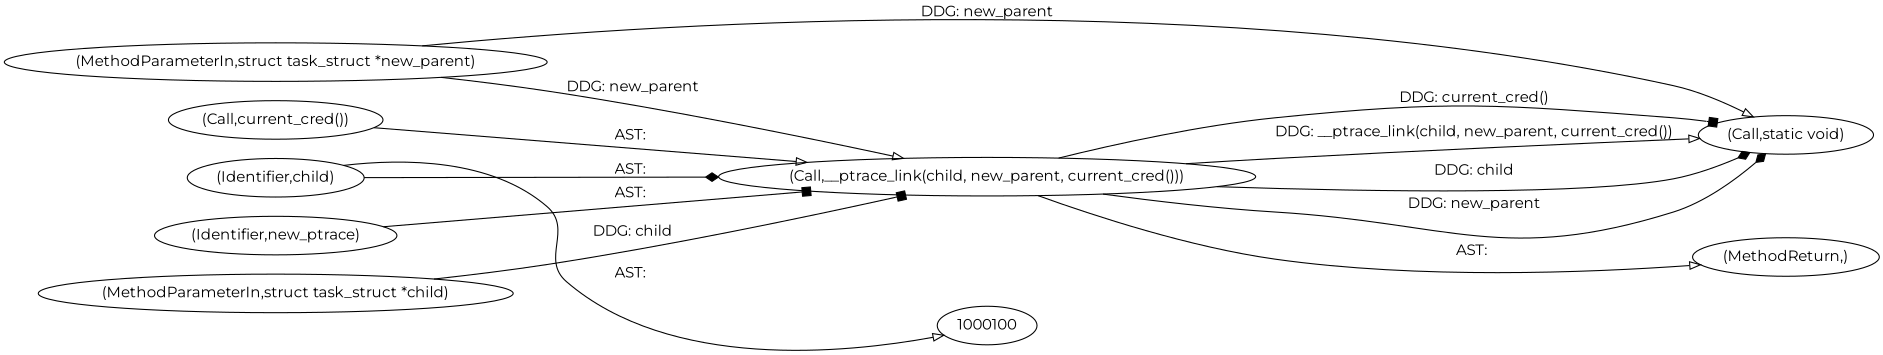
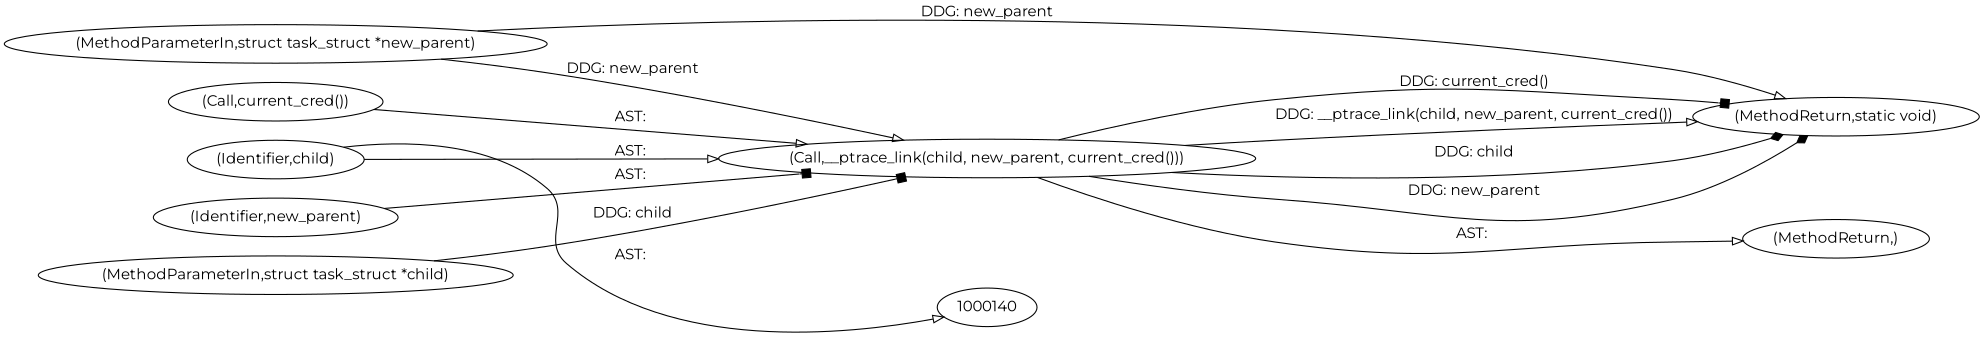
node "(Call,static void)": label "(Call,static void)" -> "(MethodReturn,static void)"
edge "(Identifier,child)" -> "(Call,__ptrace_link(child, new_parent, current_cred()))": arrowhead diamond -> onormal
node "(Identifier,new_ptrace)": label "(Identifier,new_ptrace)" -> "(Identifier,new_parent)"
node "1000100": label "1000100" -> "1000140"
